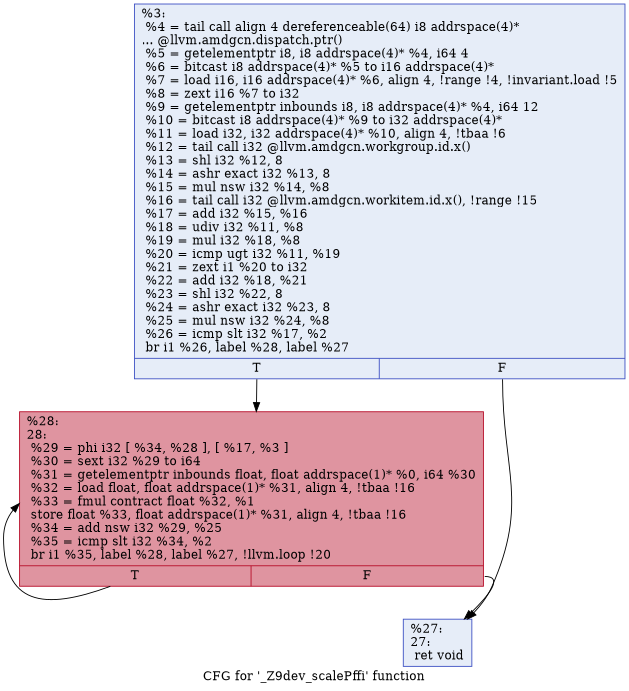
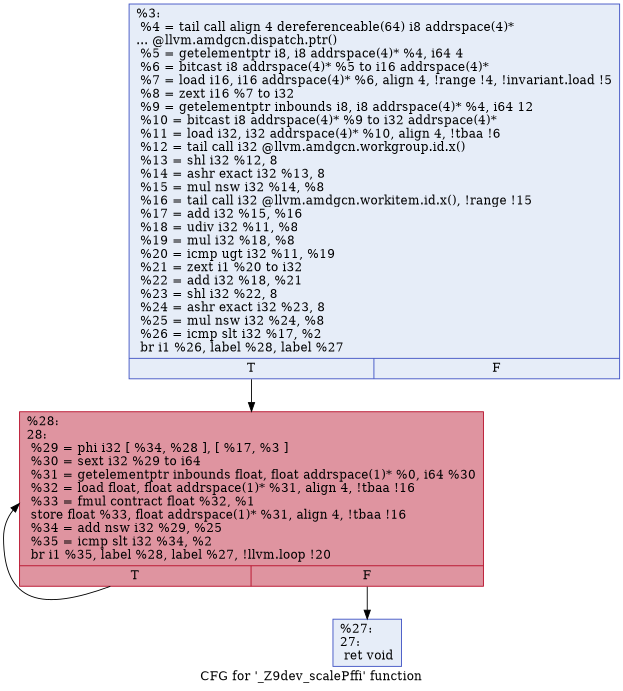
edge "%3:" -> "%27:": removed
